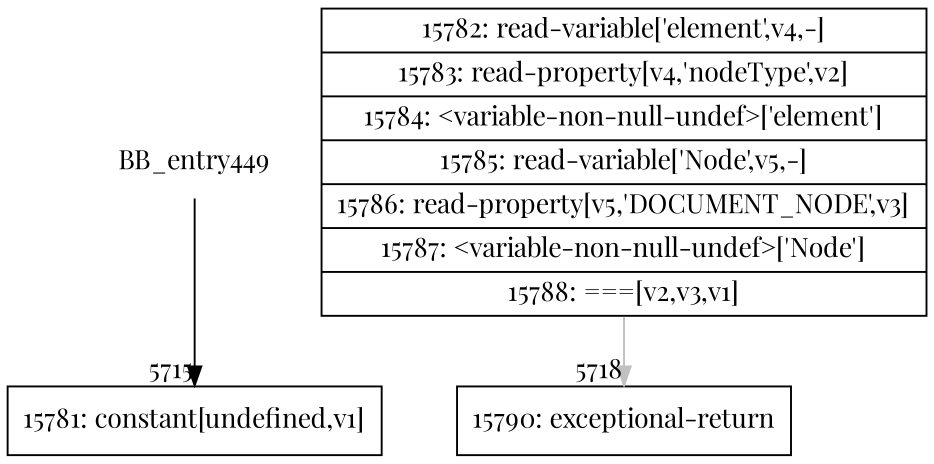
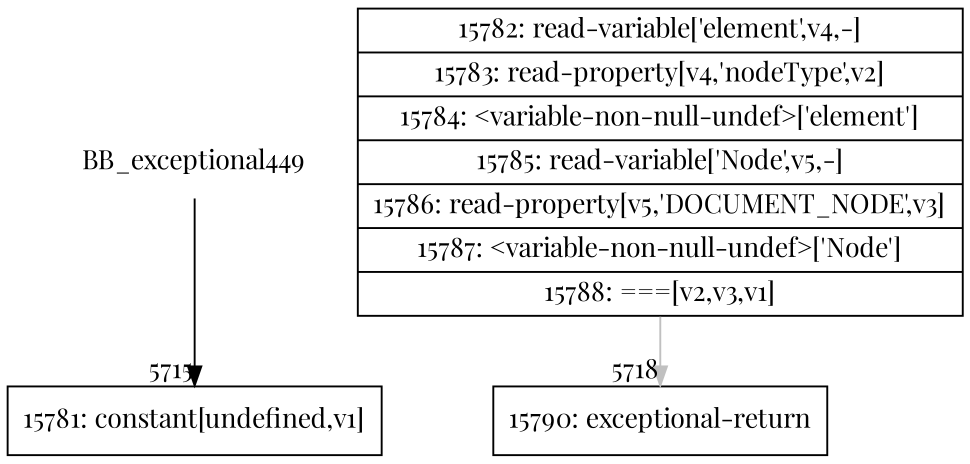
node "BB_entry449": label "BB_entry449" -> "BB_exceptional449"
